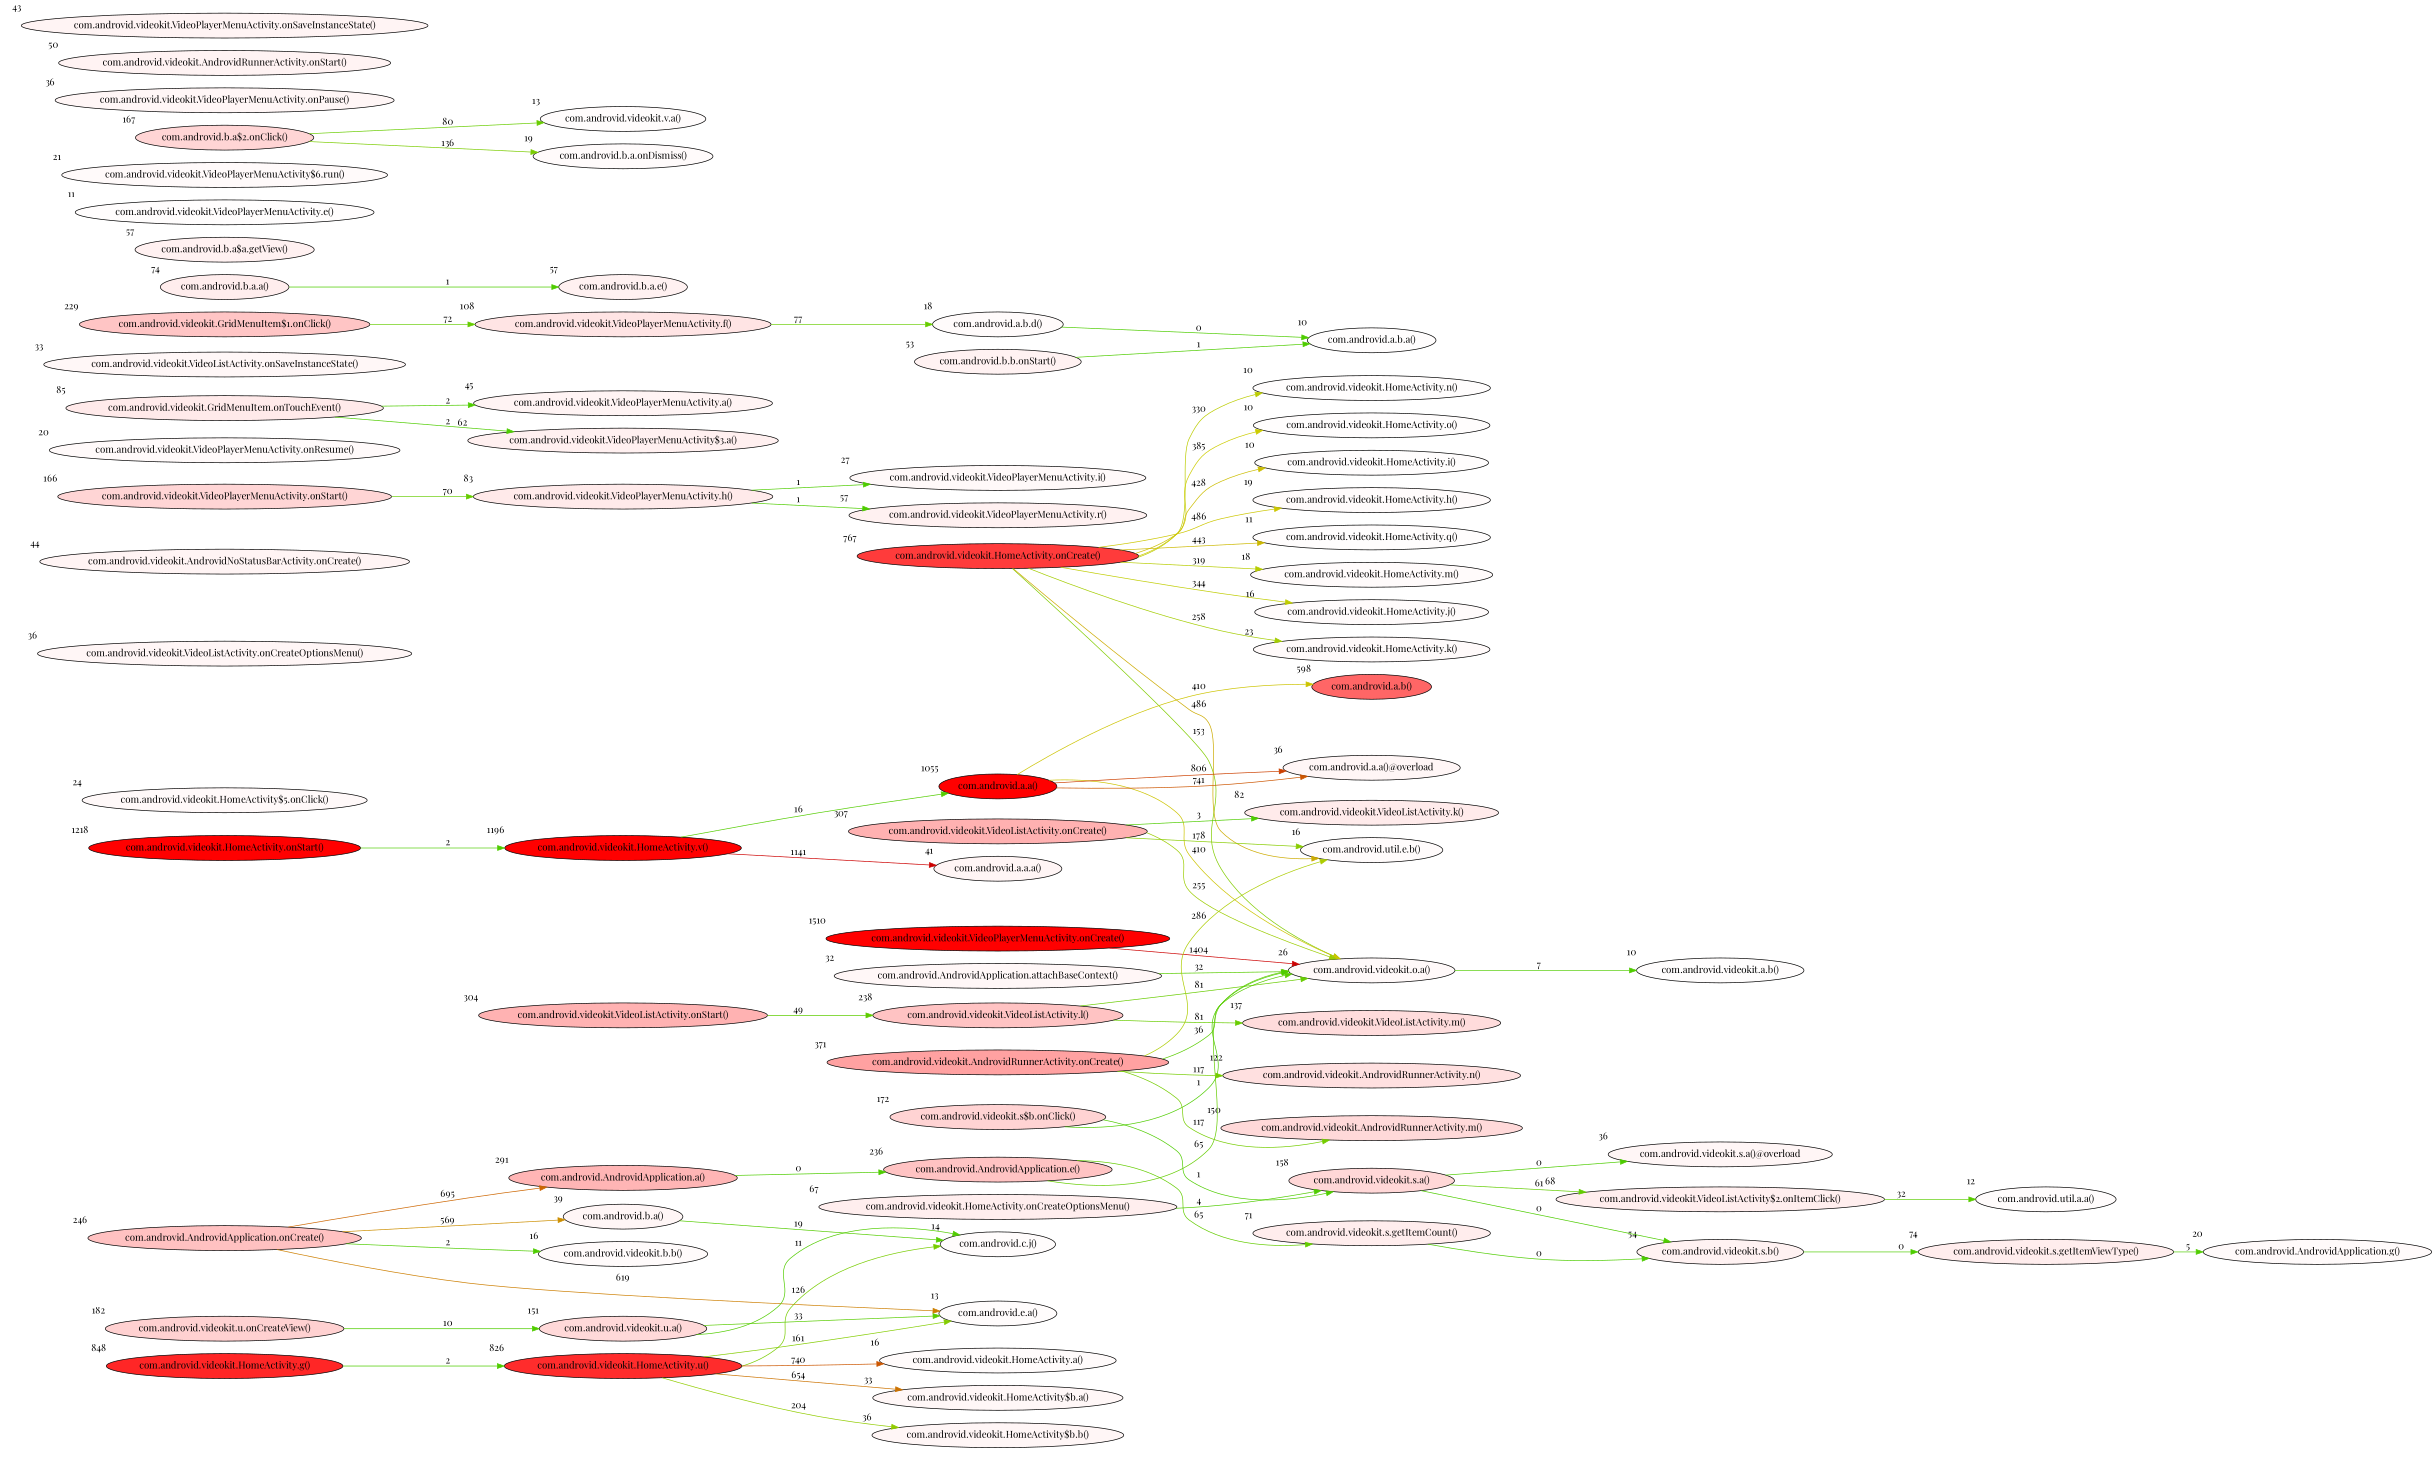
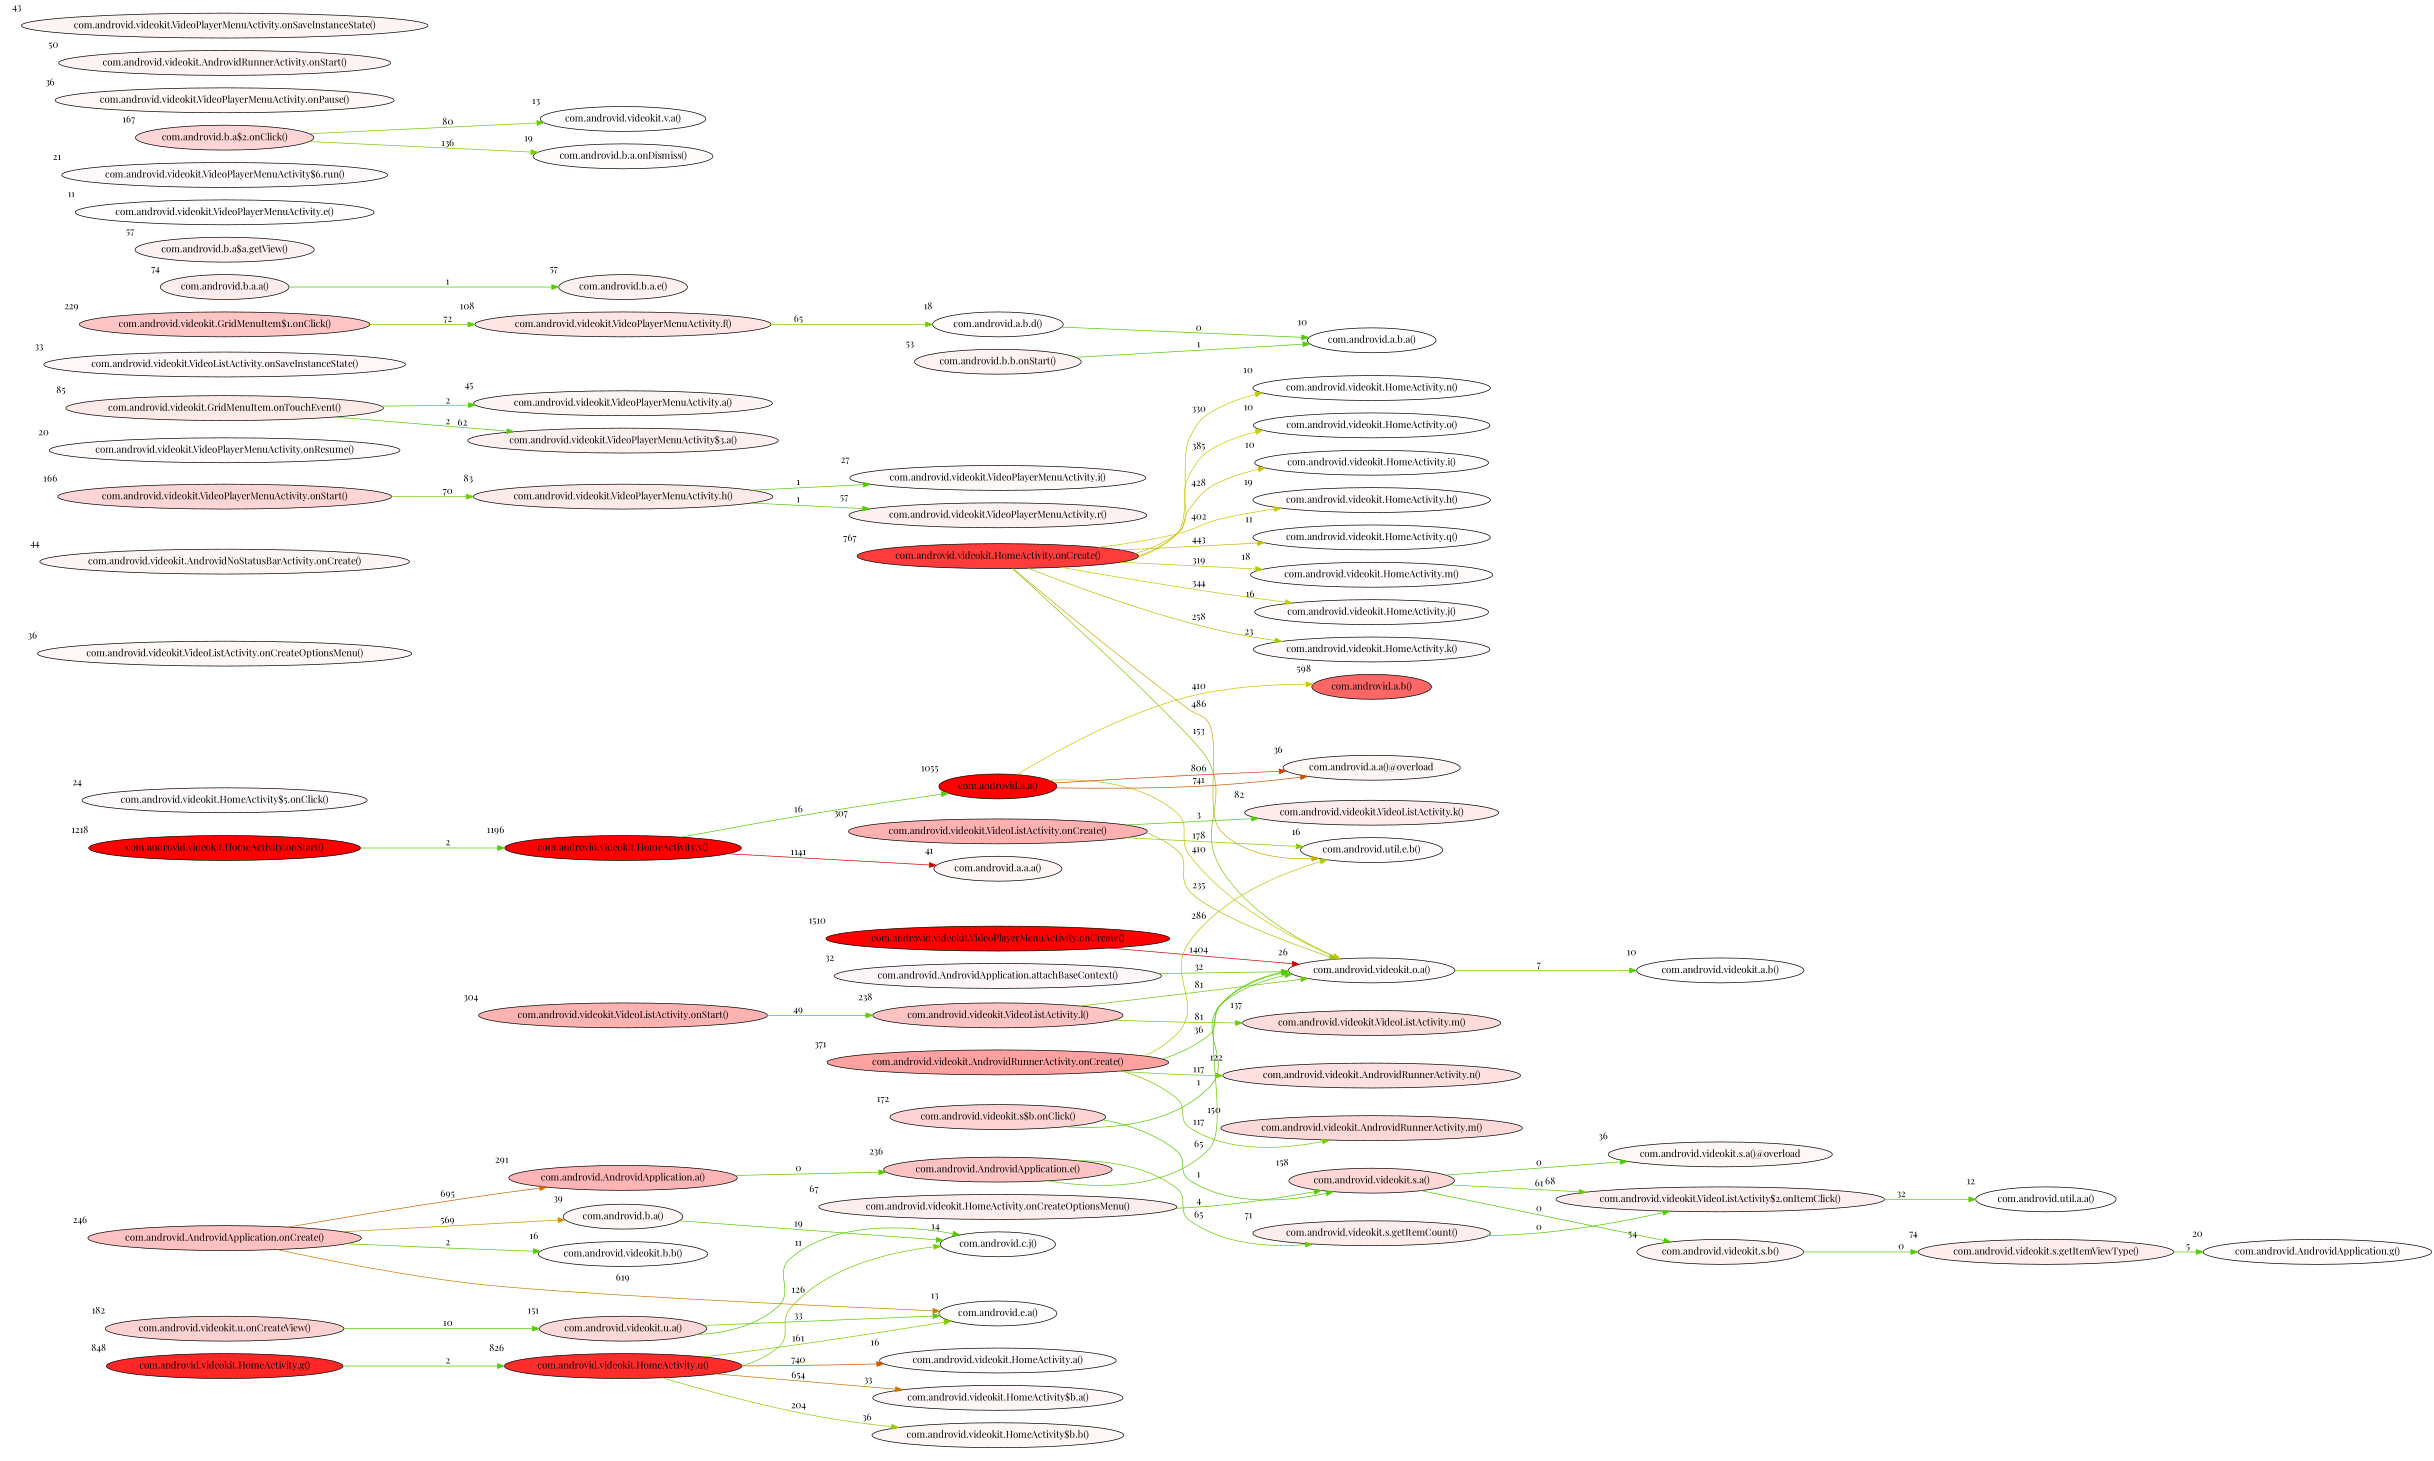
edge "com.androvid.videokit.VideoPlayerMenuActivity.f() 108" -> "com.androvid.a.b.d() 18": label "77" -> "65"
edge "com.androvid.videokit.HomeActivity.onCreate() 767" -> "com.androvid.videokit.HomeActivity.h() 19": label "486" -> "402"
edge "com.androvid.videokit.VideoListActivity.onCreate() 307" -> "com.androvid.videokit.o.a() 26": label "255" -> "235"
edge "com.androvid.videokit.s.getItemCount() 71" -> "com.androvid.videokit.s.b() 54": now "com.androvid.videokit.s.getItemCount() 71" -> "com.androvid.videokit.VideoListActivity$2.onItemClick() 68"
